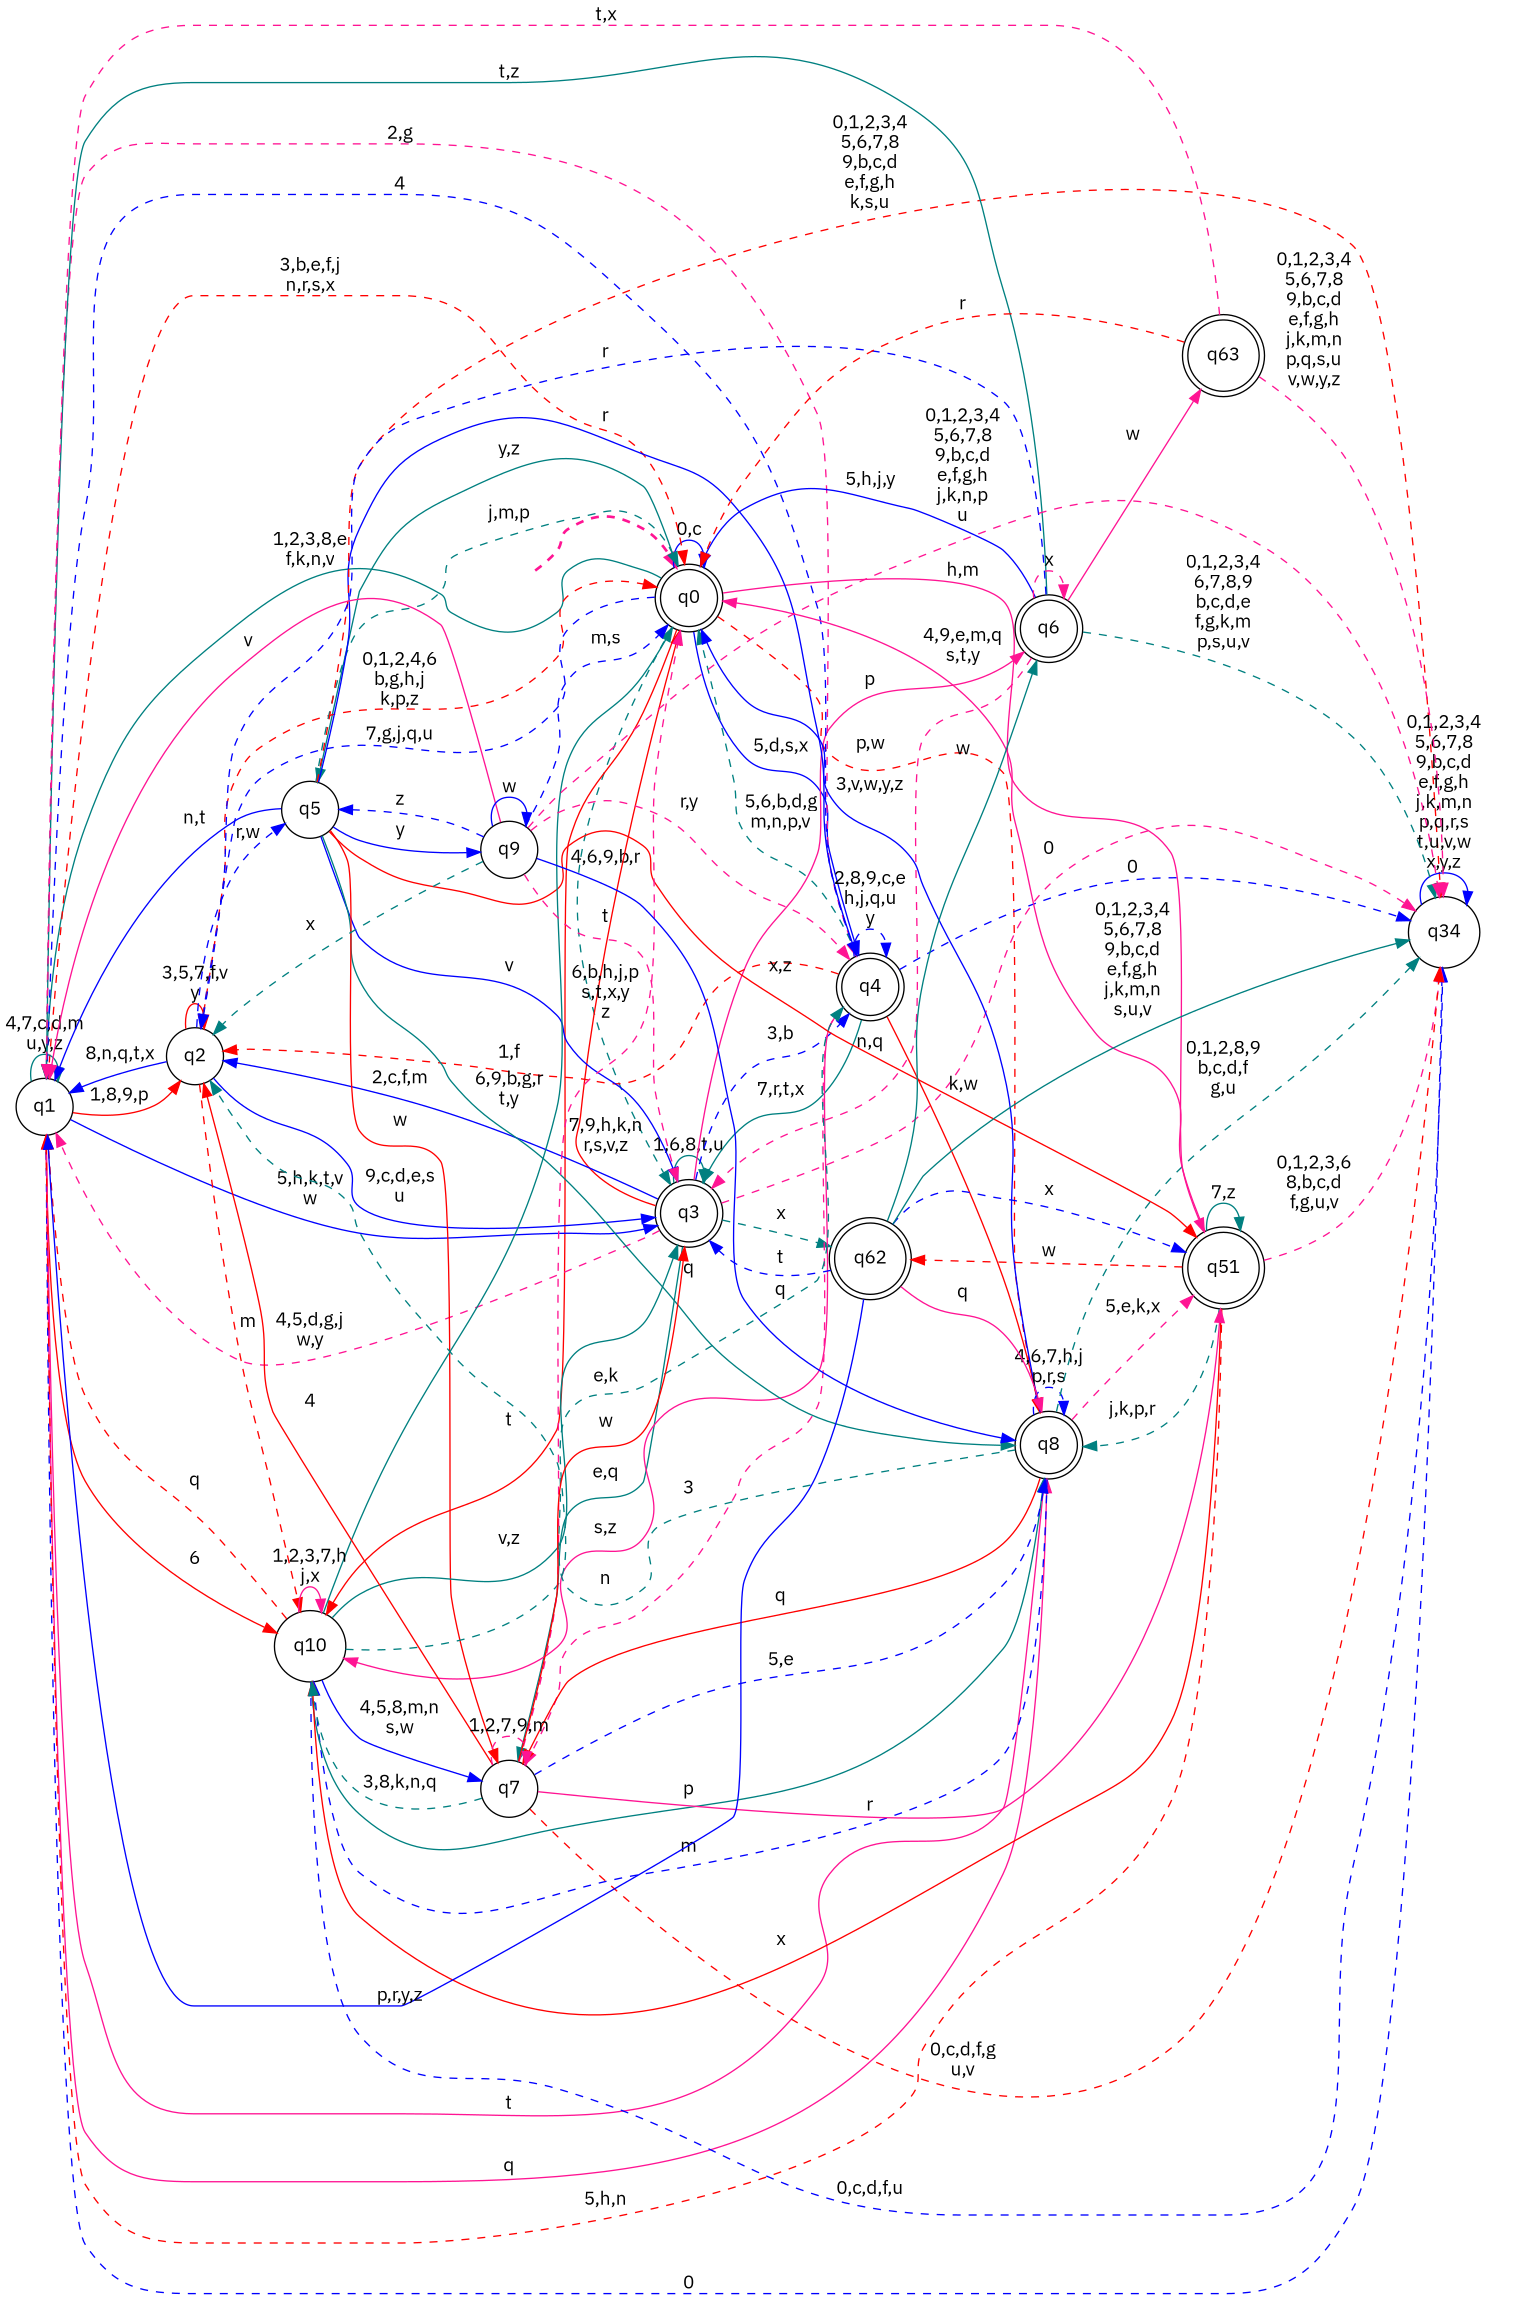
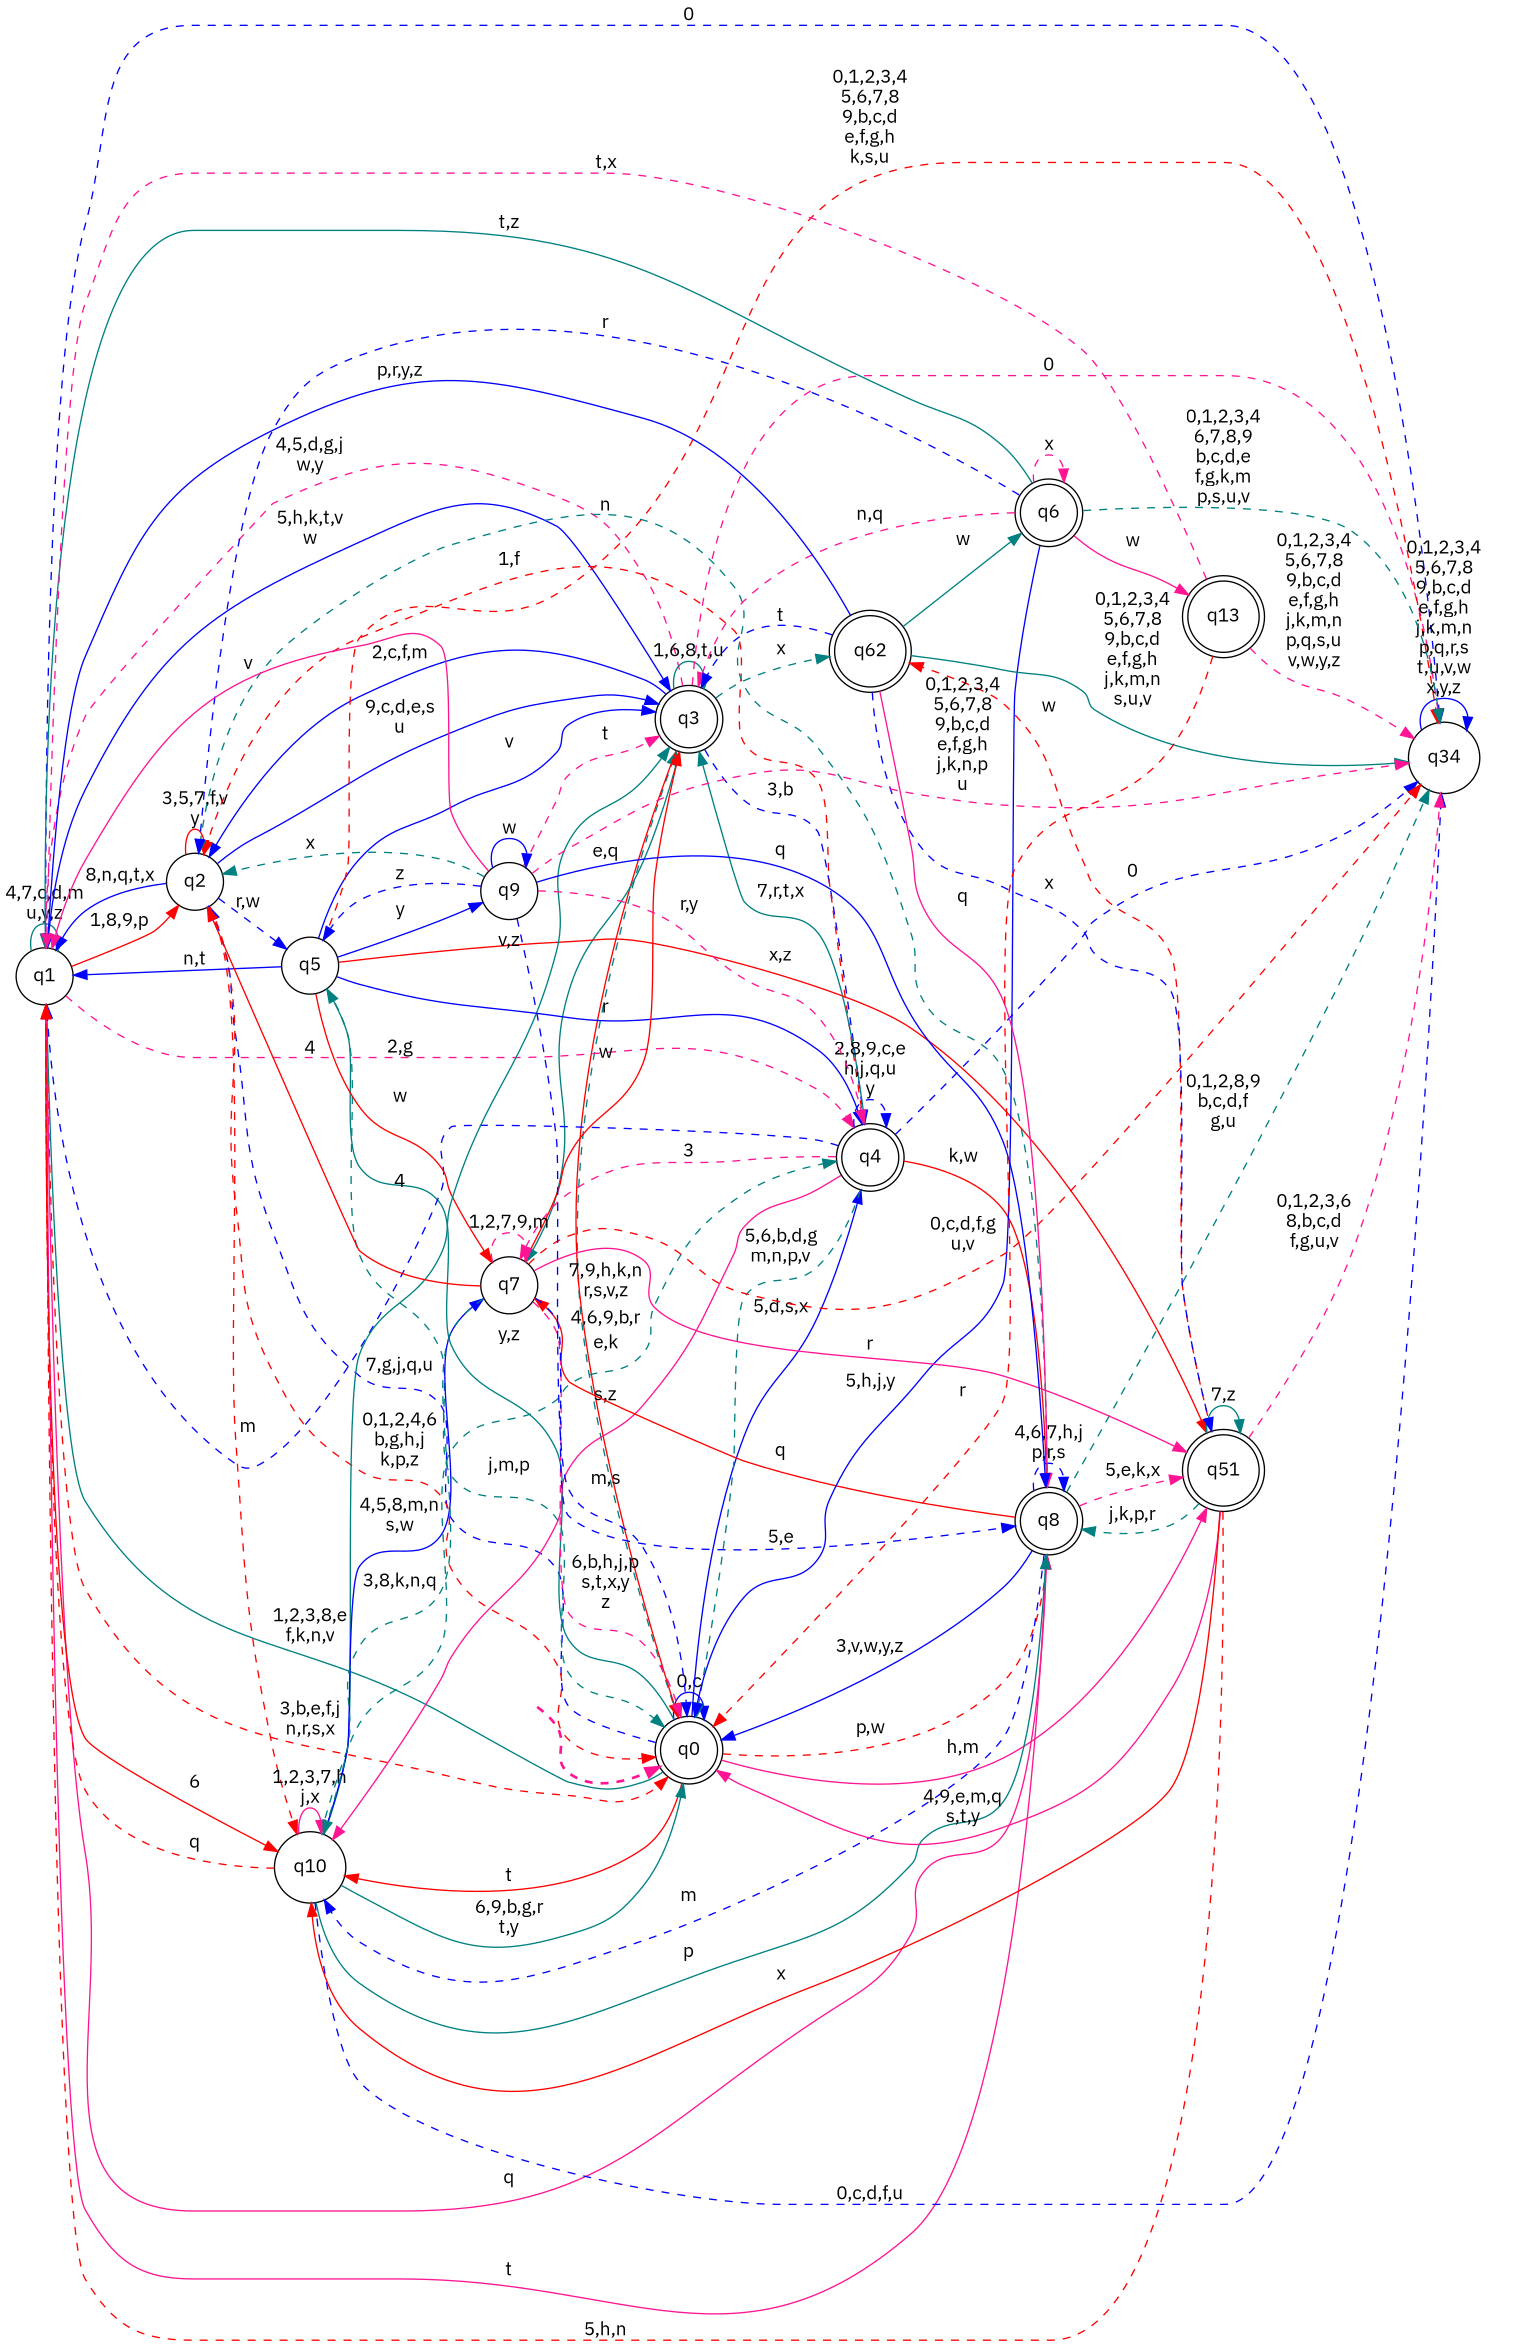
node "q63": label "q63" -> "q13"
edge "q3" -> "q6": removed, label "p"
edge "q5" -> "q8": removed, label "q"
